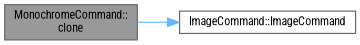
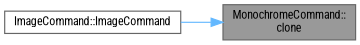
edge "MonochromeCommand:: clone" -> "ImageCommand::ImageCommand": reversed
